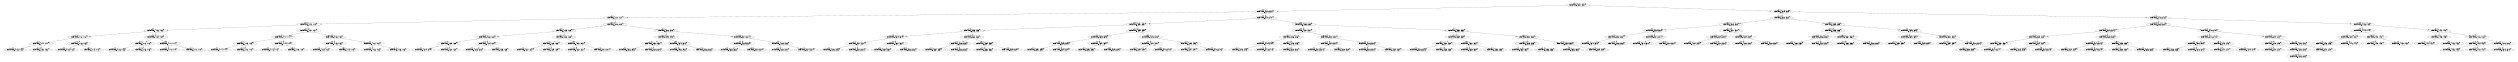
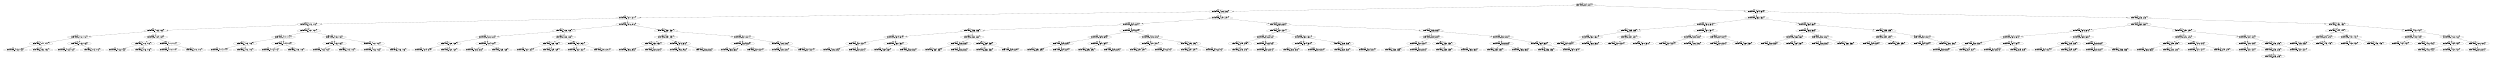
node "Node{data=[3408, 3408]}": removed
